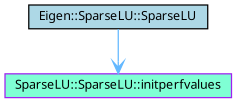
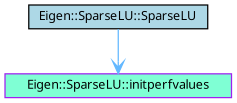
node "SparseLU::SparseLU::initperfvalues": label "SparseLU::SparseLU::initperfvalues" -> "Eigen::SparseLU::initperfvalues"
